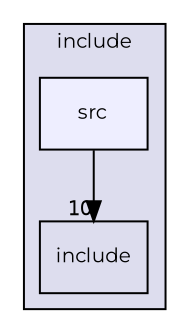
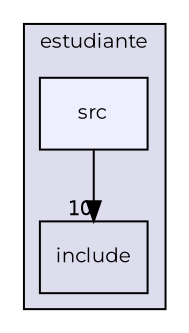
cluster "include": label "include" -> "estudiante"
